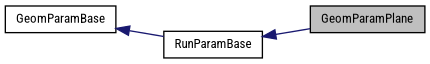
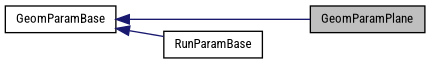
edge "GeomParamPlane" -> "RunParamBase": now "GeomParamPlane" -> "GeomParamBase"
